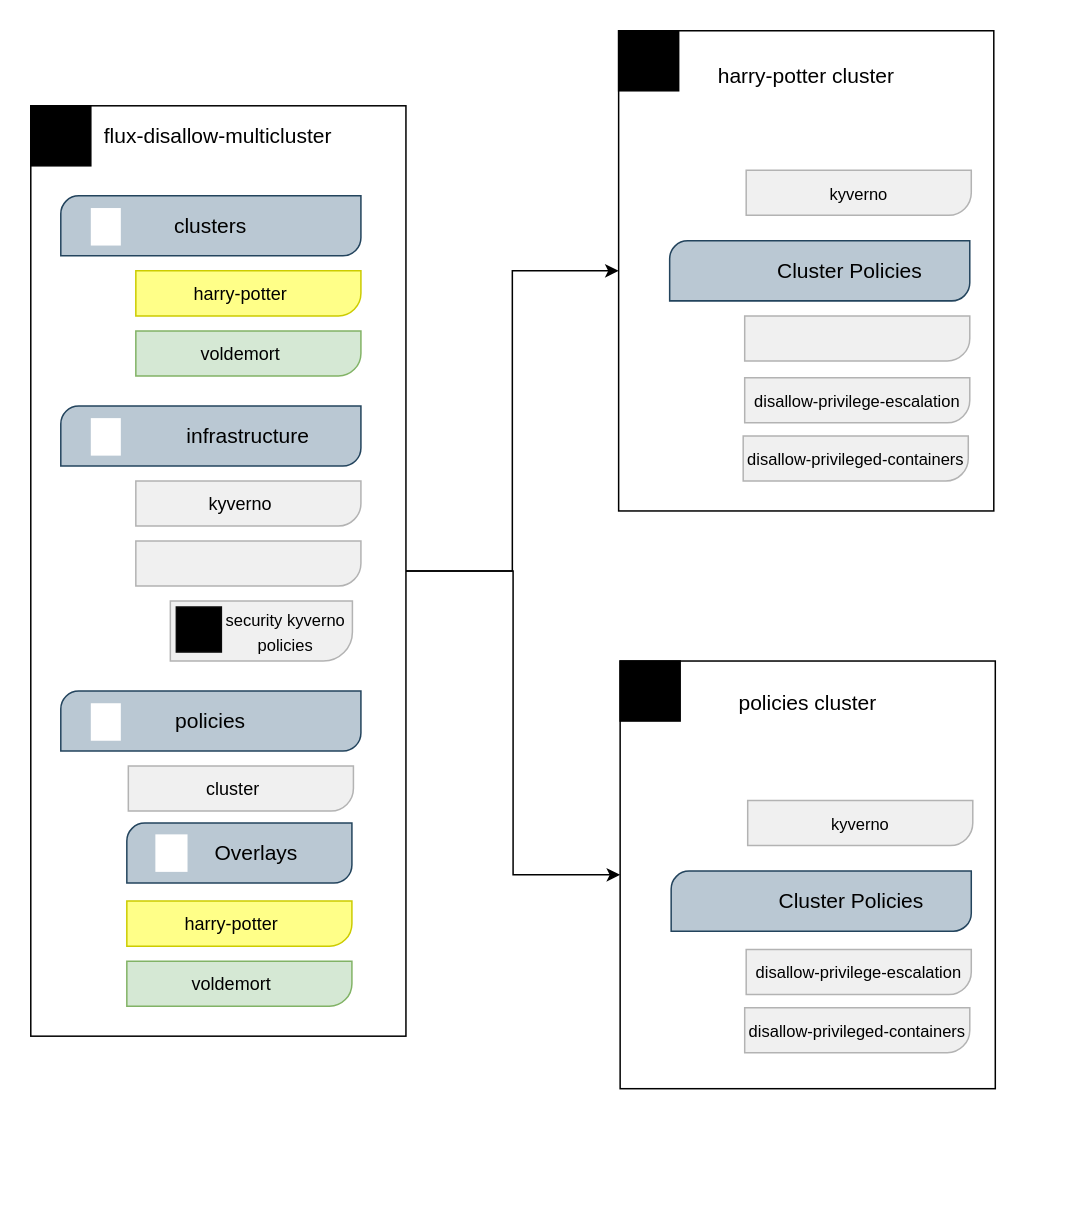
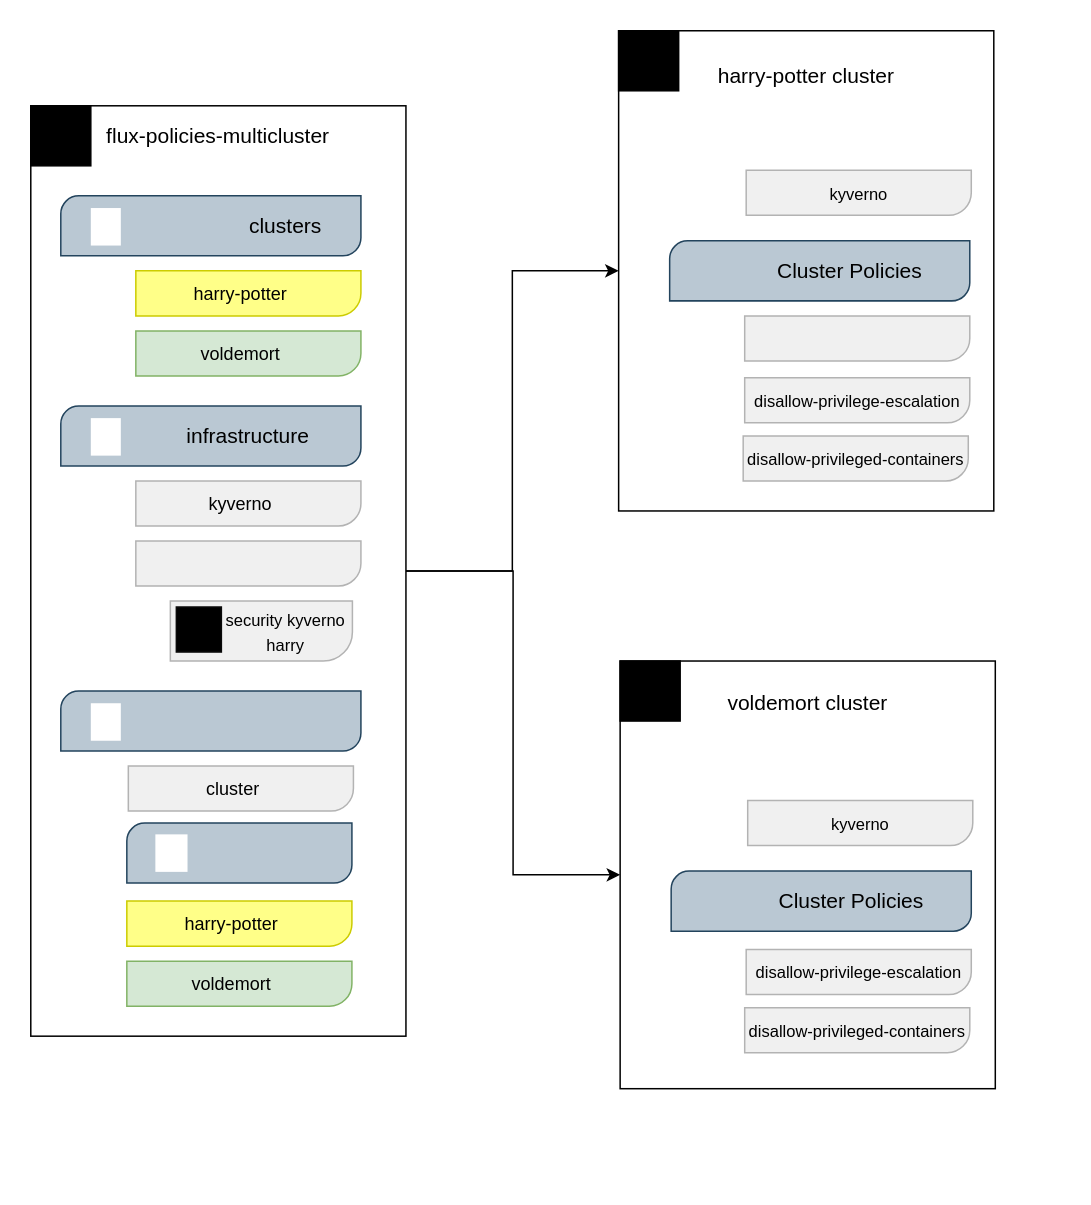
node "flux-disallow-multicluster": label "flux-disallow-multicluster" -> "flux-policies-multicluster"
node "clusters": moved (211, 226) -> (286, 226)
node "security kyverno policies": label "security kyverno policies" -> "security kyverno harry"
node "policies cluster": label "policies cluster" -> "voldemort cluster"
node "policies": removed
node "Overlays": removed
